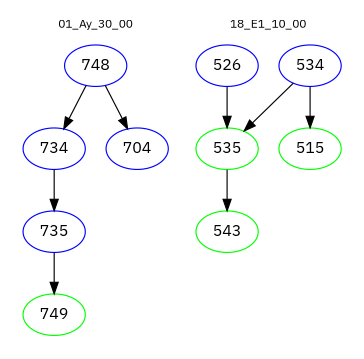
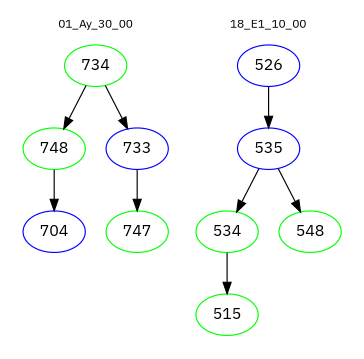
node "748": color blue -> green
node "534": color blue -> green
edge "748" -> "734": reversed
edge "534" -> "535": reversed
node "734": color blue -> green
node "535": color green -> blue
node "735": label "735" -> "733"
node "543": label "543" -> "548"
node "749": label "749" -> "747"
